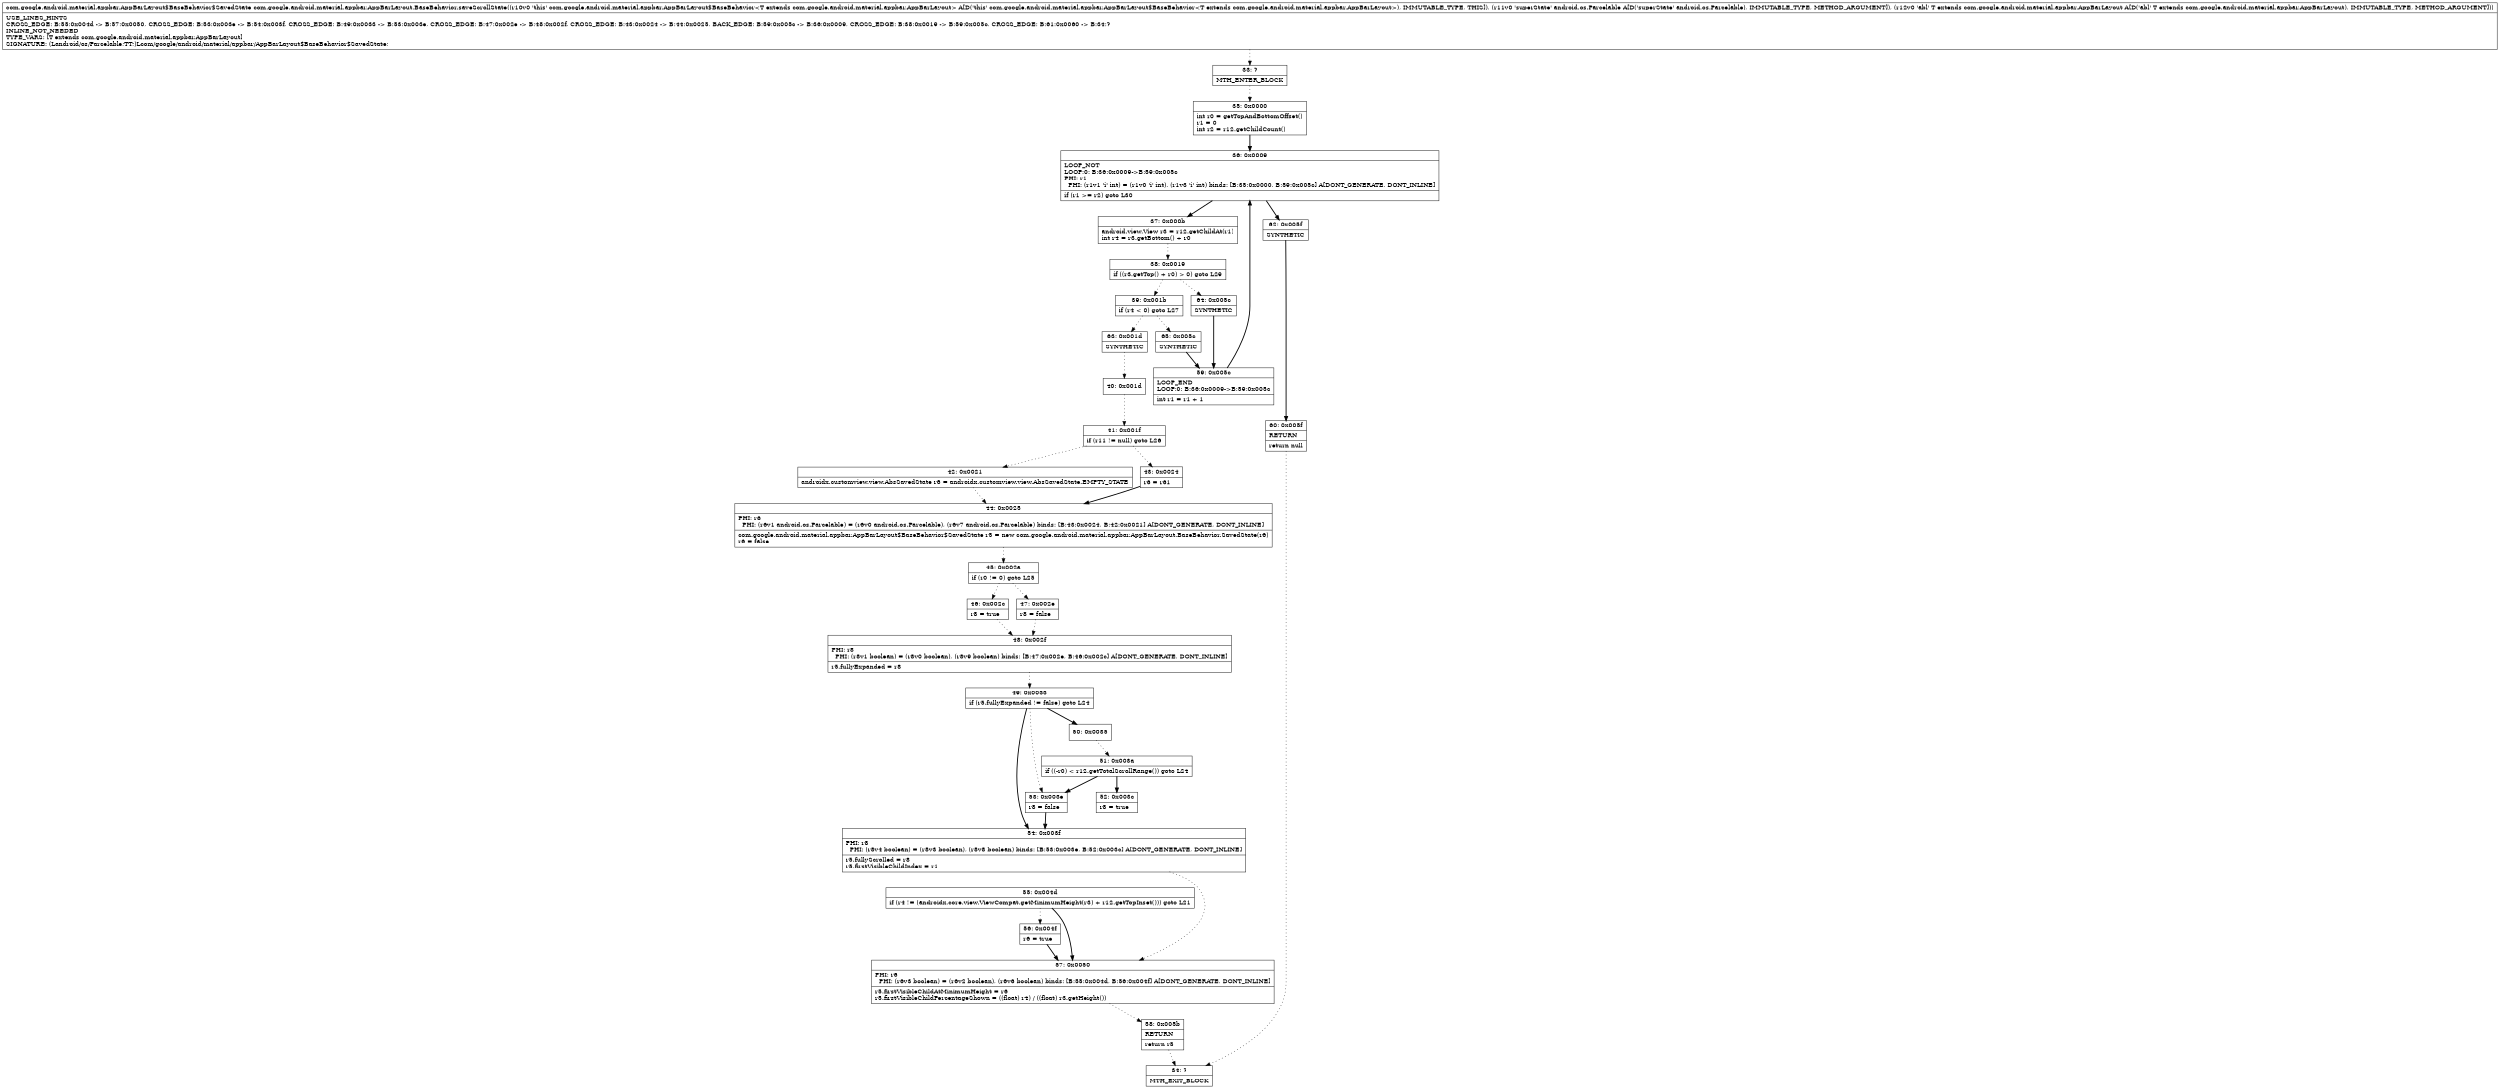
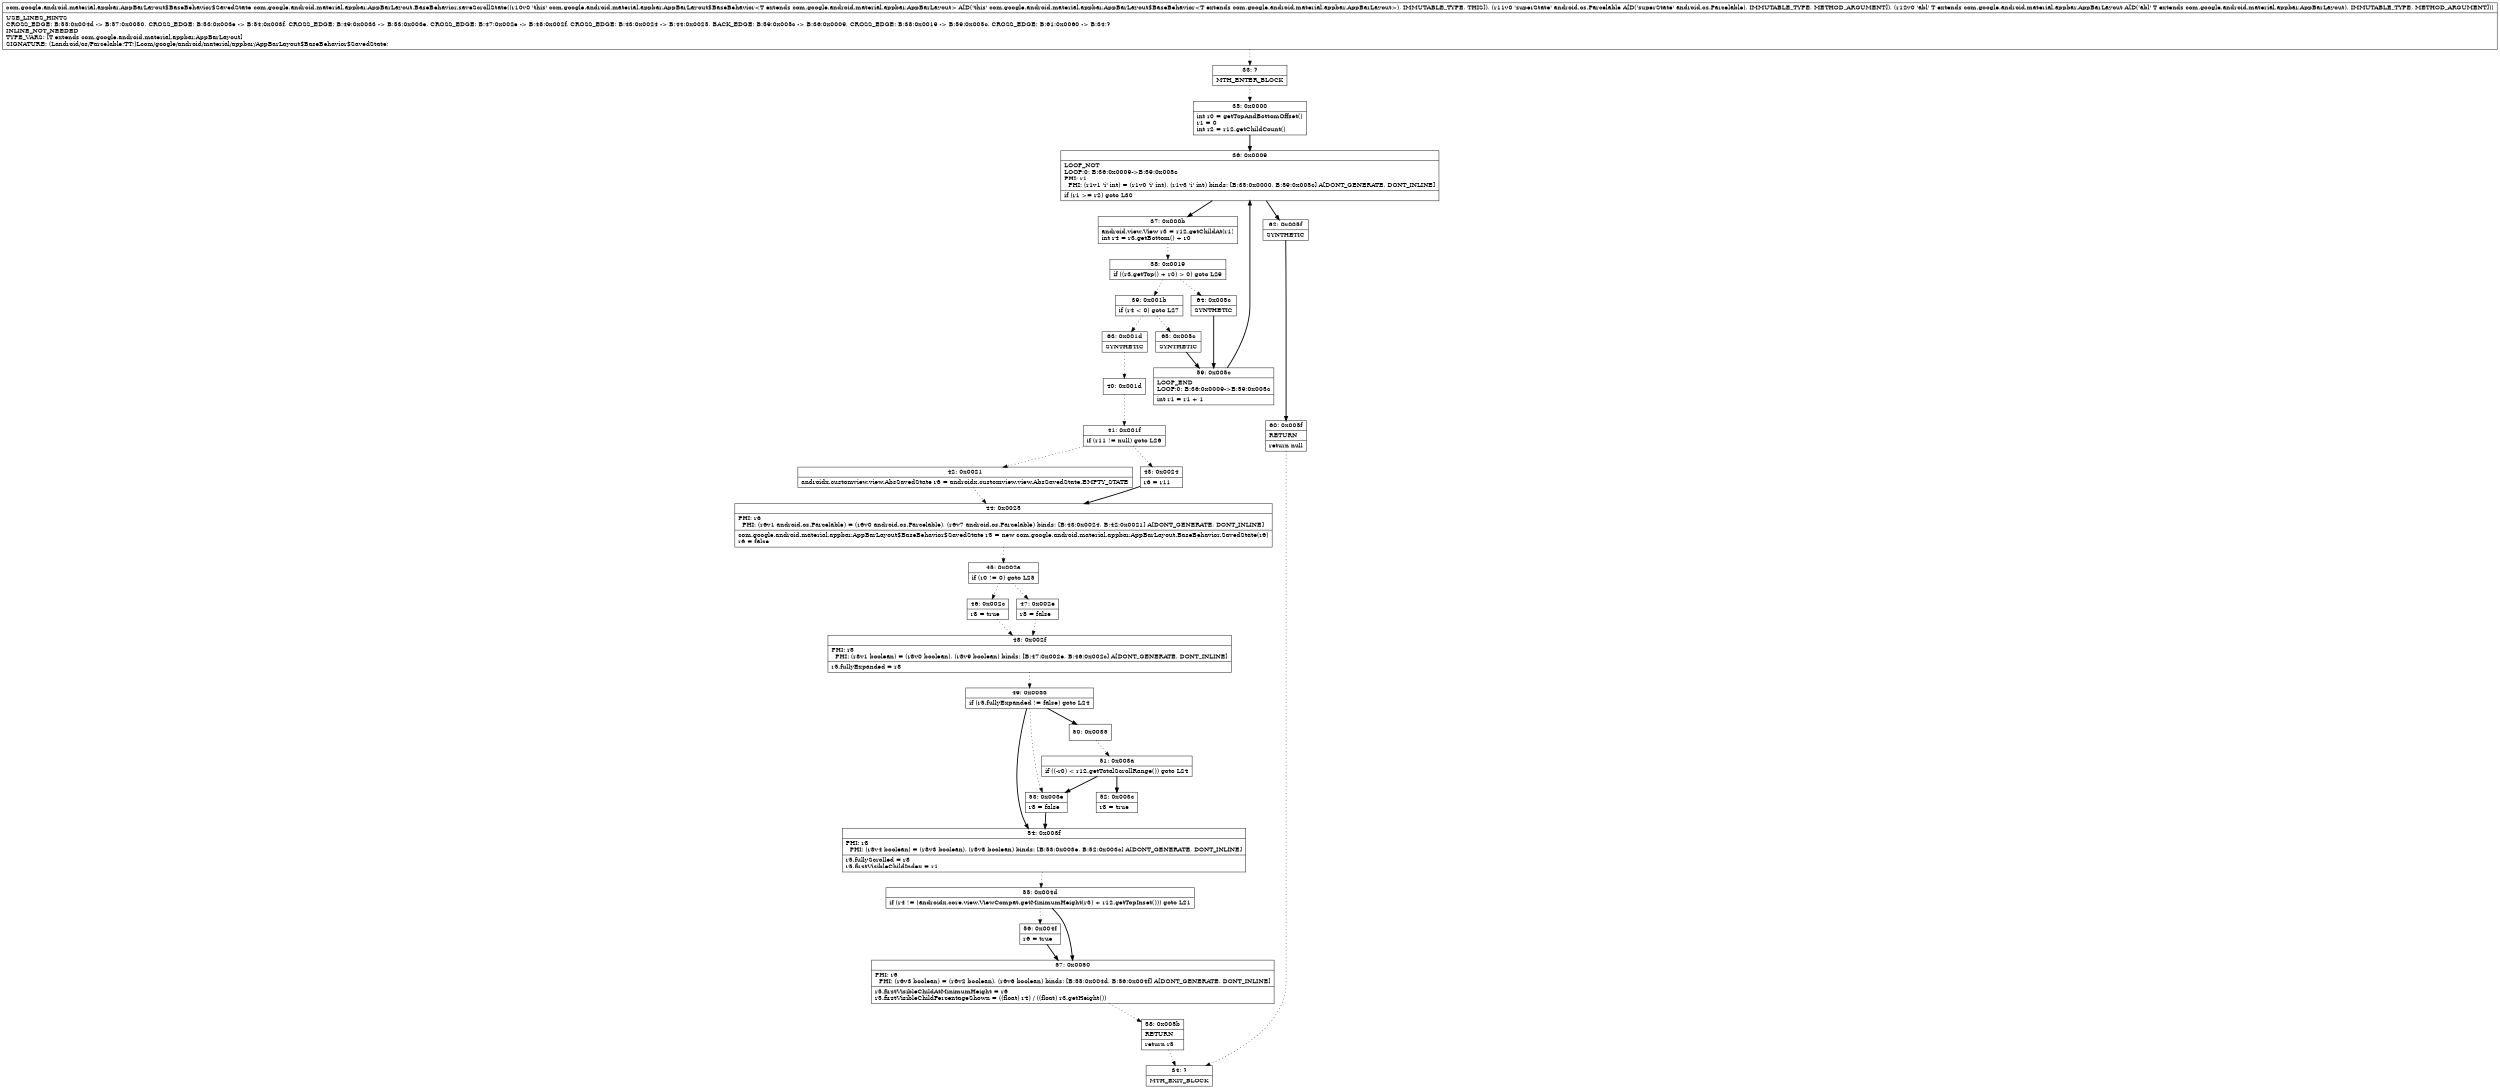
node "43: 0x0024": text "r6 = r61" -> "r6 = r11"
edge "54: 0x003f" -> "57: 0x0050": now "54: 0x003f" -> "55: 0x004d"
